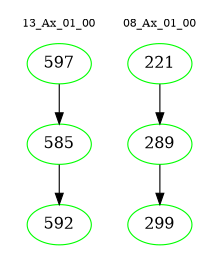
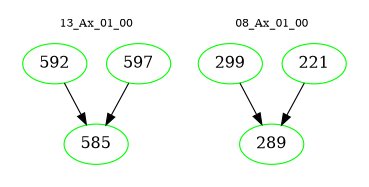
edge "585" -> "592": reversed
edge "289" -> "299": reversed
